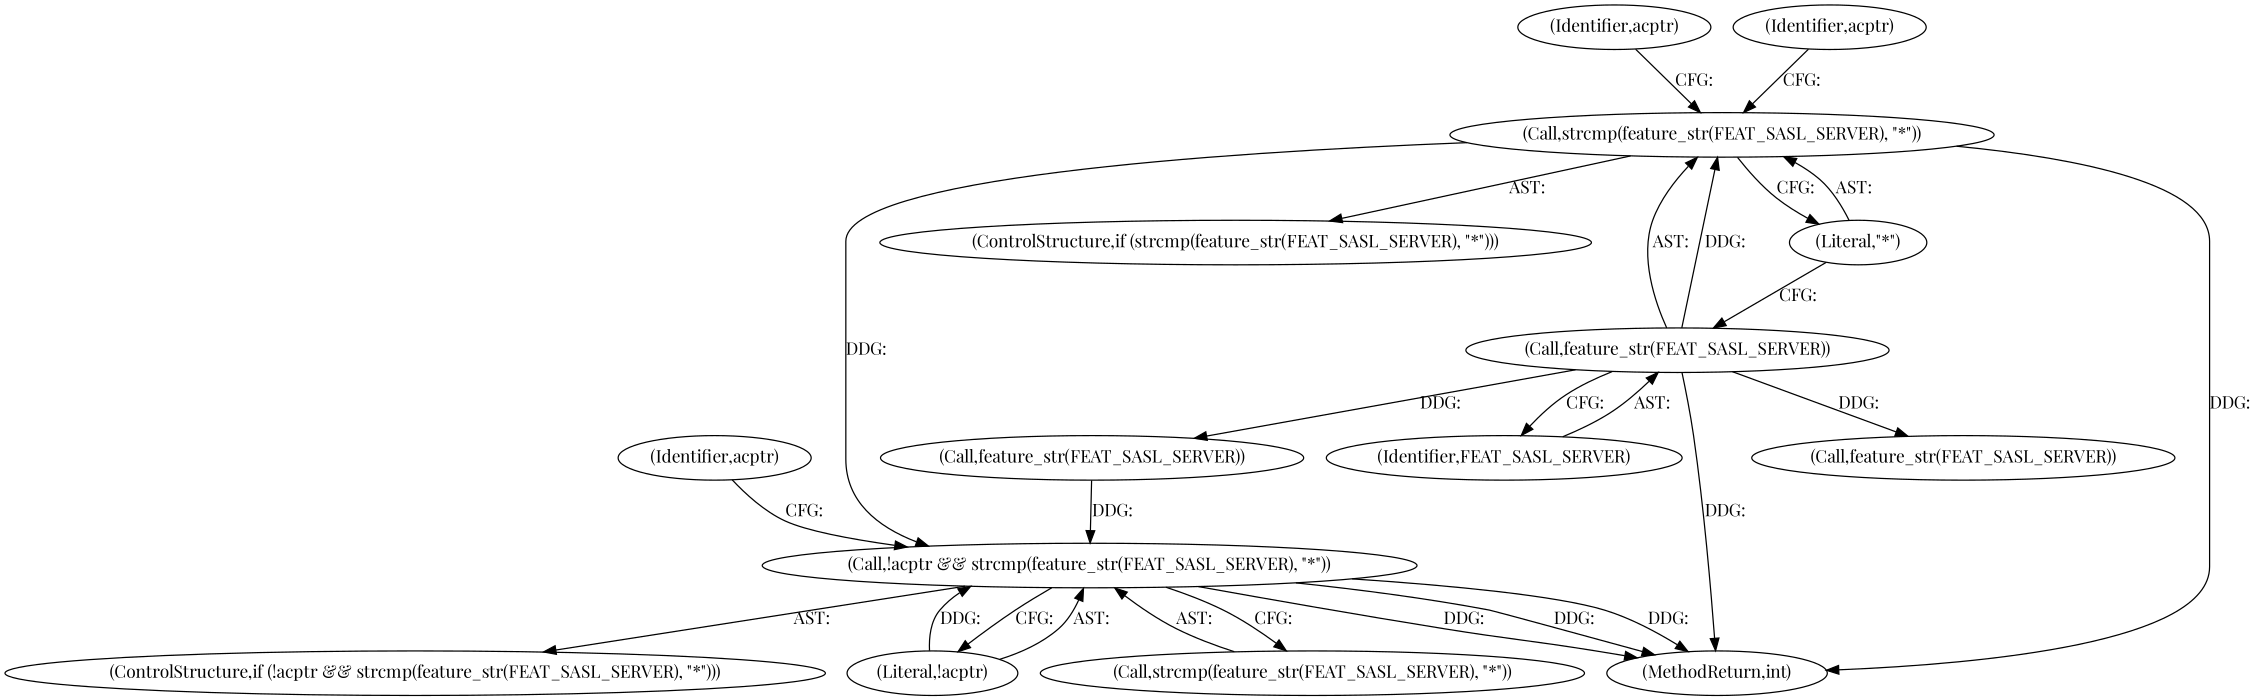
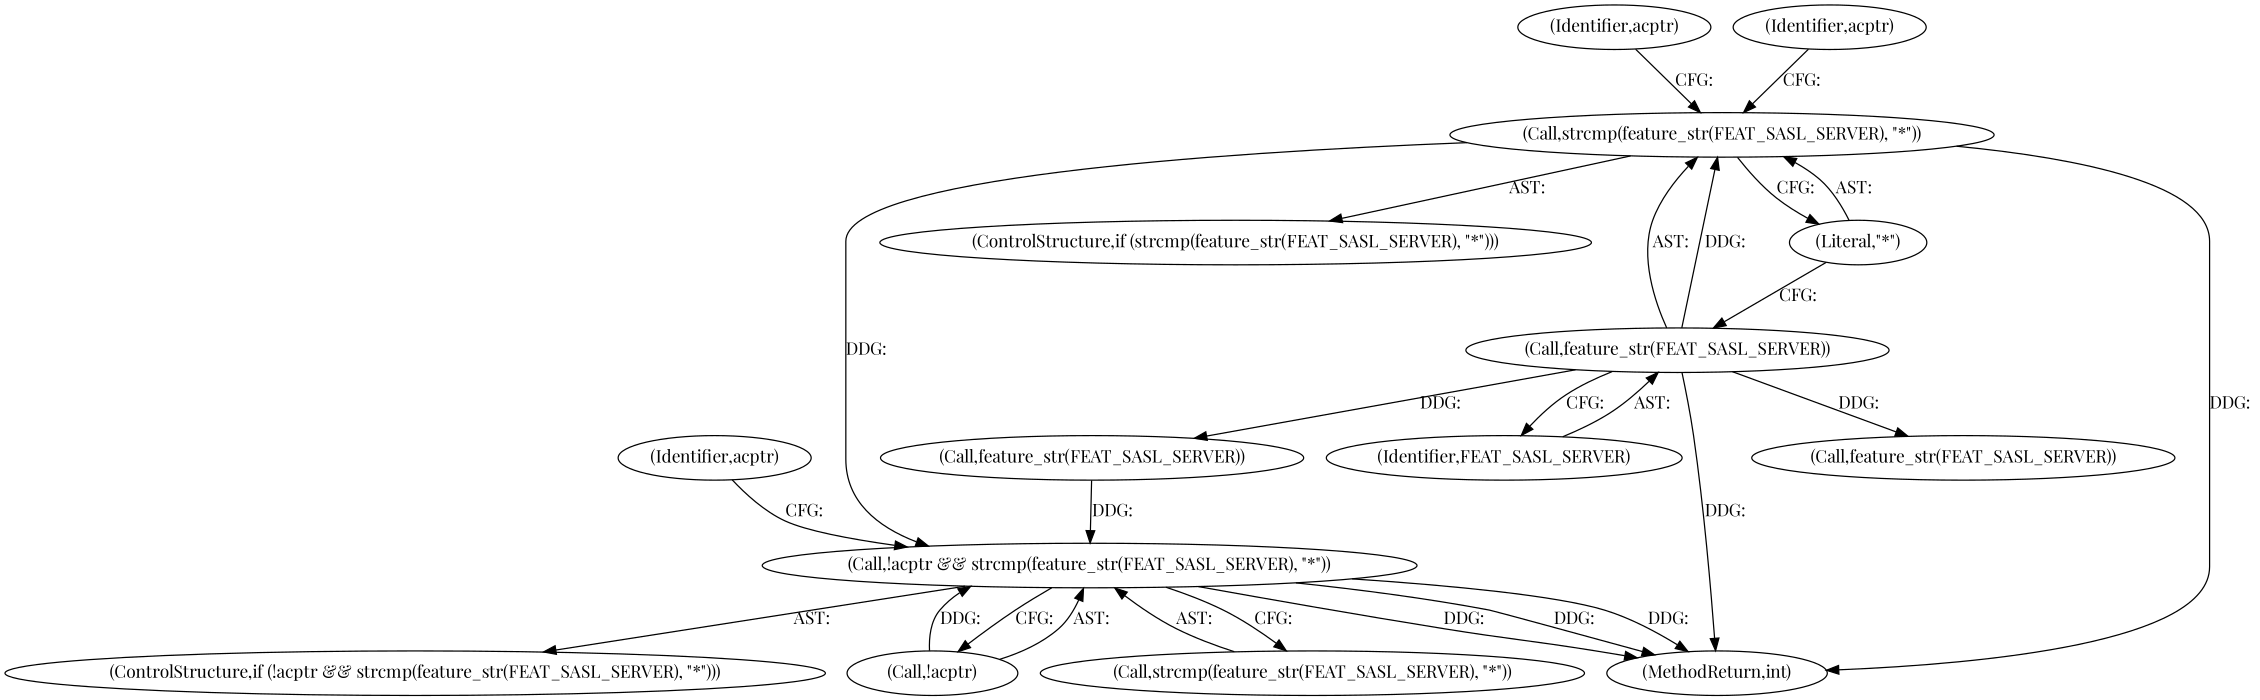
node "(Literal,!acptr)": label "(Literal,!acptr)" -> "(Call,!acptr)"
